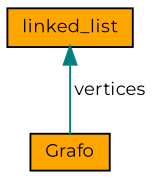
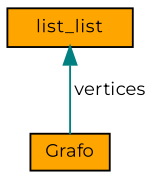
node "linked_list": label "linked_list" -> "list_list"
